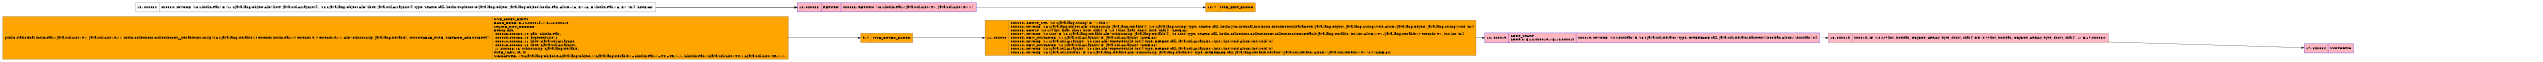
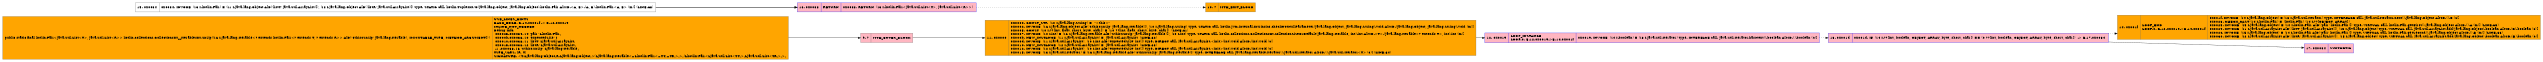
edge "16: 0x0038" -> "10: ?": style solid -> dotted
node "14: 0x001f": added
node "12: 0x0019": text "LOOP_START" -> "LOOP_INSTANCE"
node "9: ?": fillcolor orange -> lightpink
node "13: 0x001d": color gray40 -> blue
